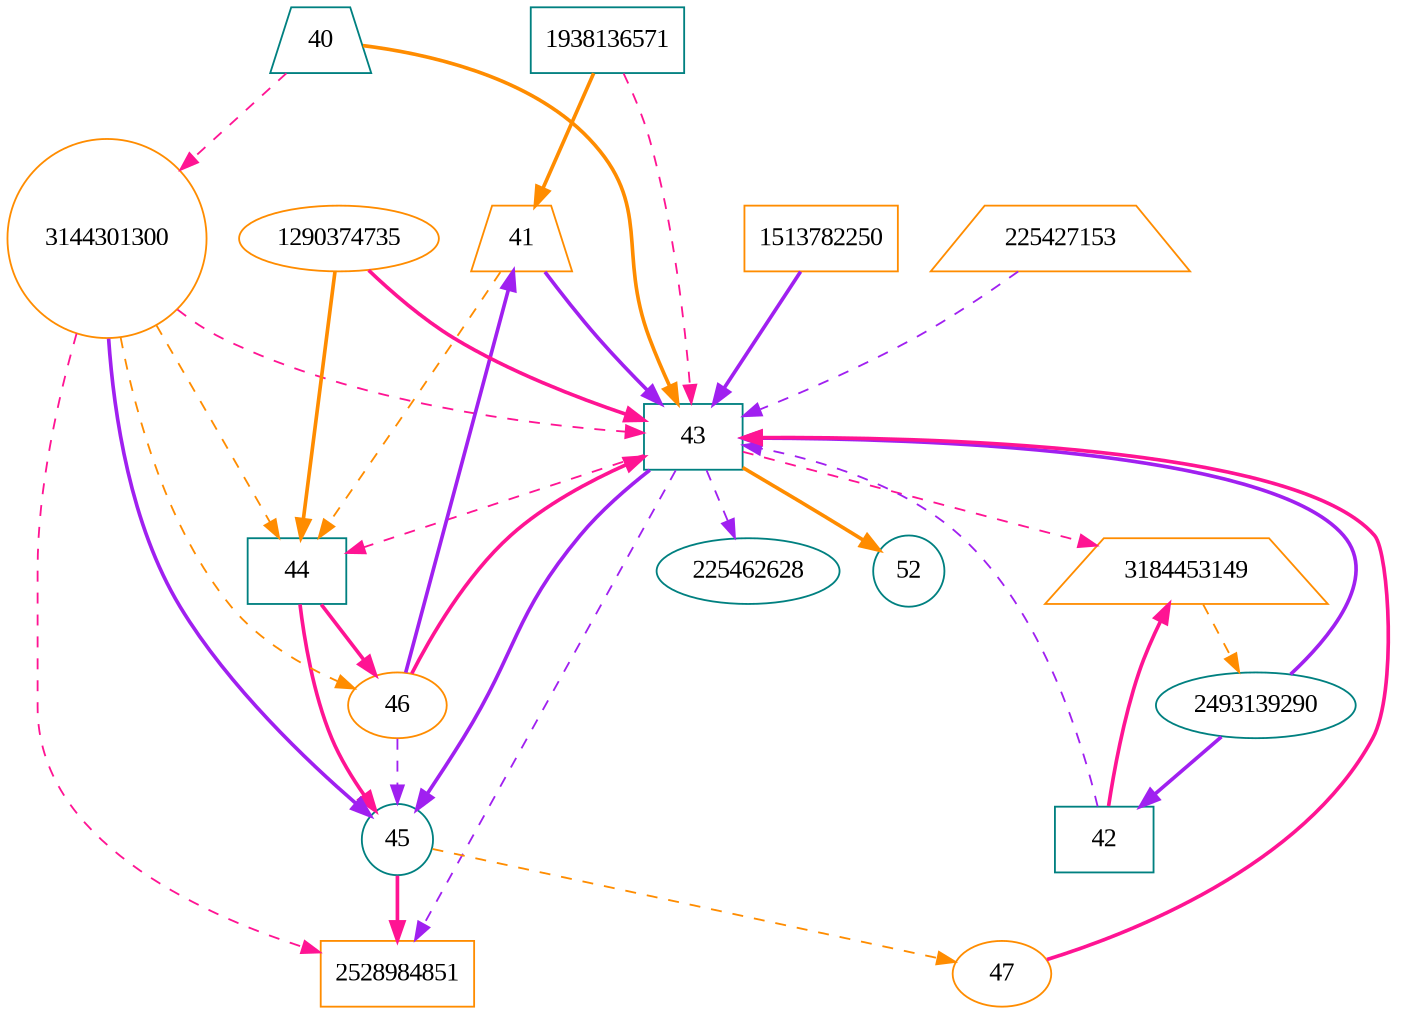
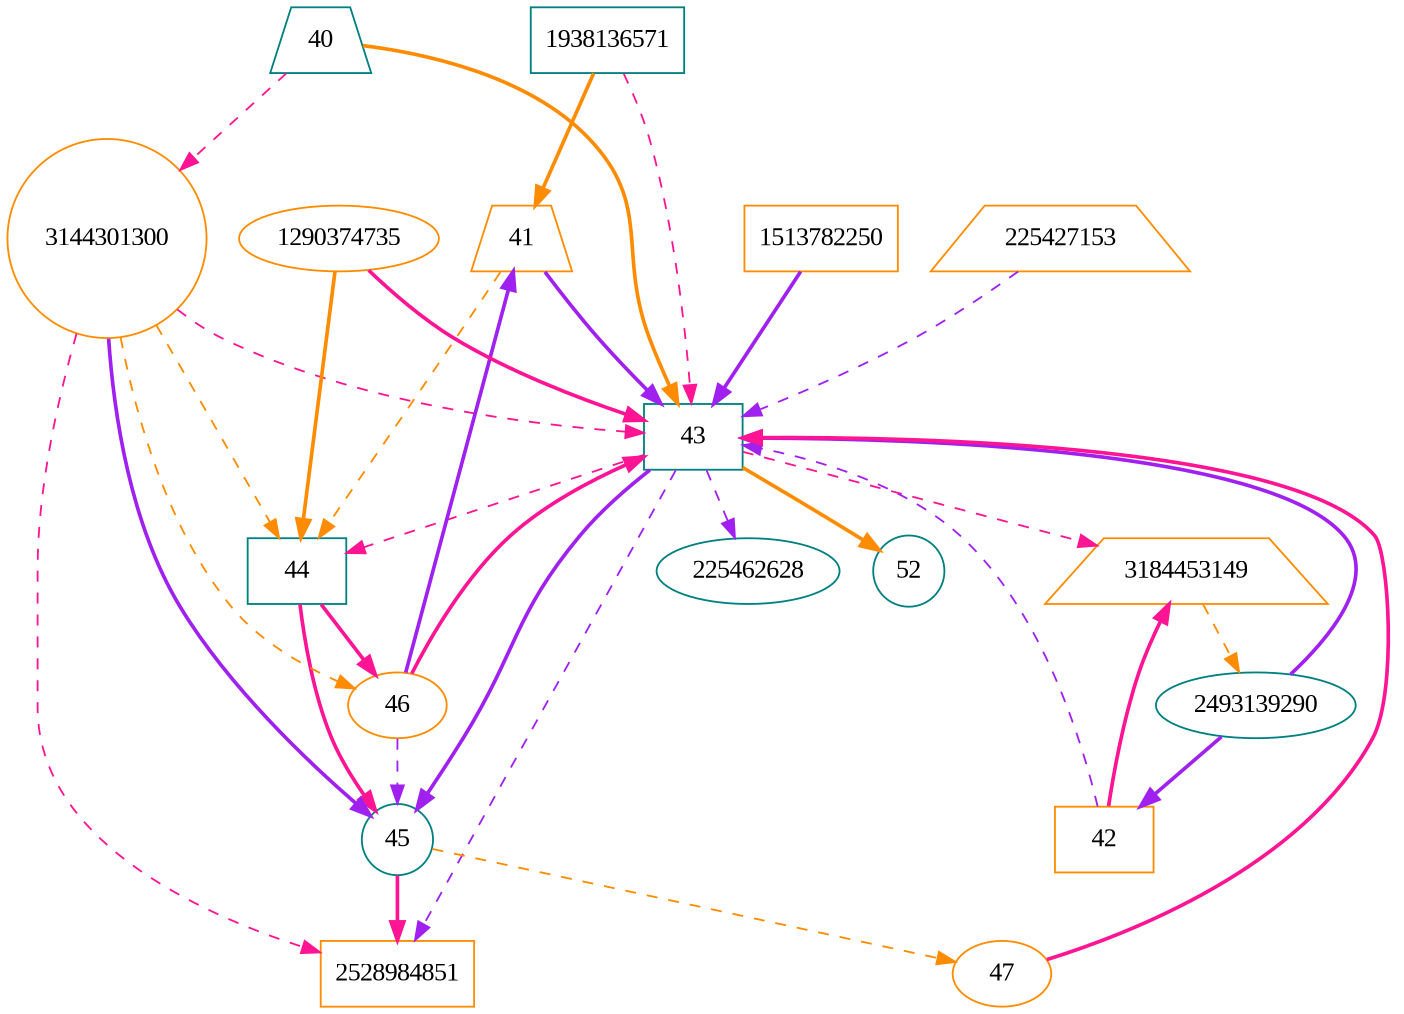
node "42": color teal -> darkorange
